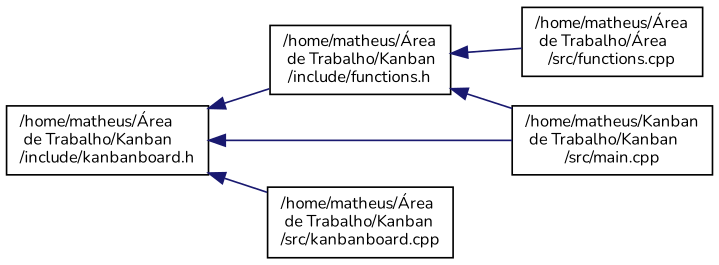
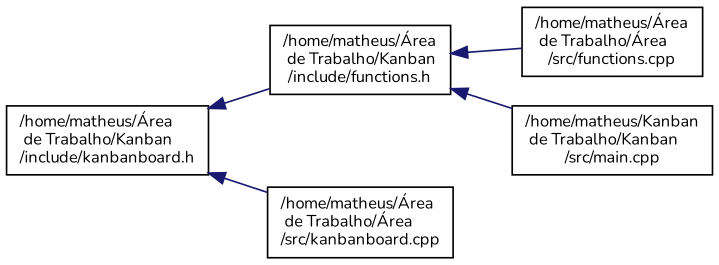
edge "/home/matheus/Kanban de Trabalho/Kanban /src/main.cpp" -> "/home/matheus/Área de Trabalho/Kanban /include/kanbanboard.h": removed
node "/home/matheus/Área de Trabalho/Kanban /src/kanbanboard.cpp": label "/home/matheus/Área de Trabalho/Kanban /src/kanbanboard.cpp" -> "/home/matheus/Área de Trabalho/Área /src/kanbanboard.cpp"
